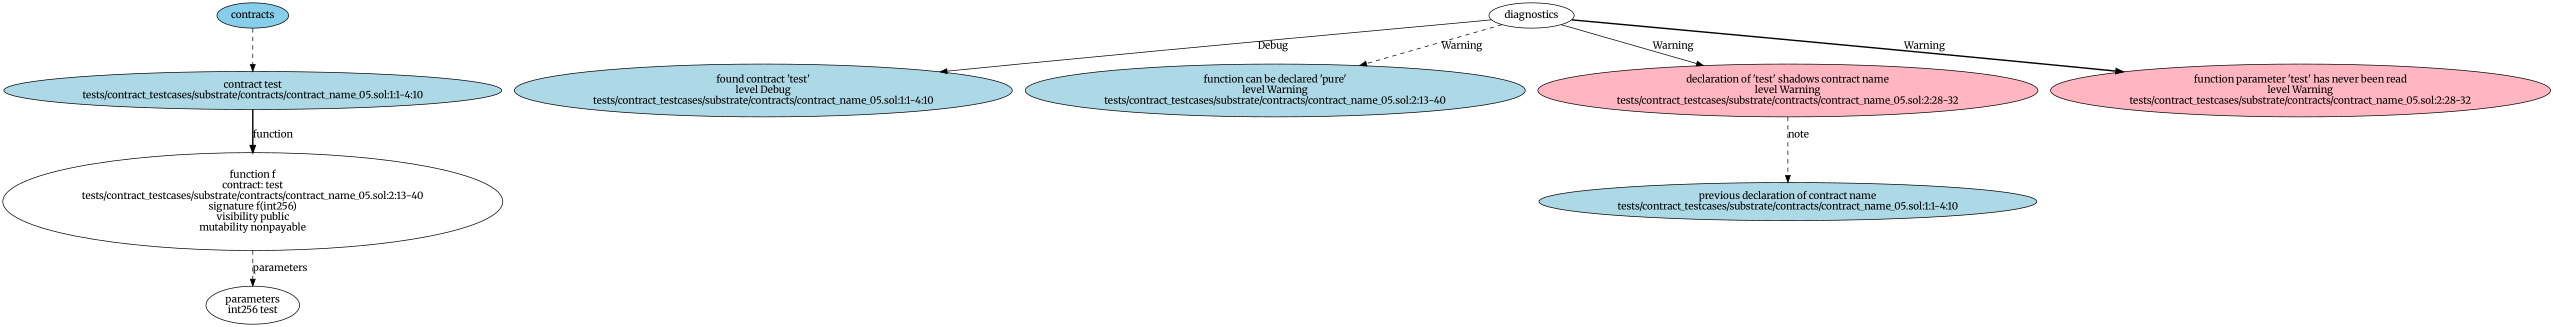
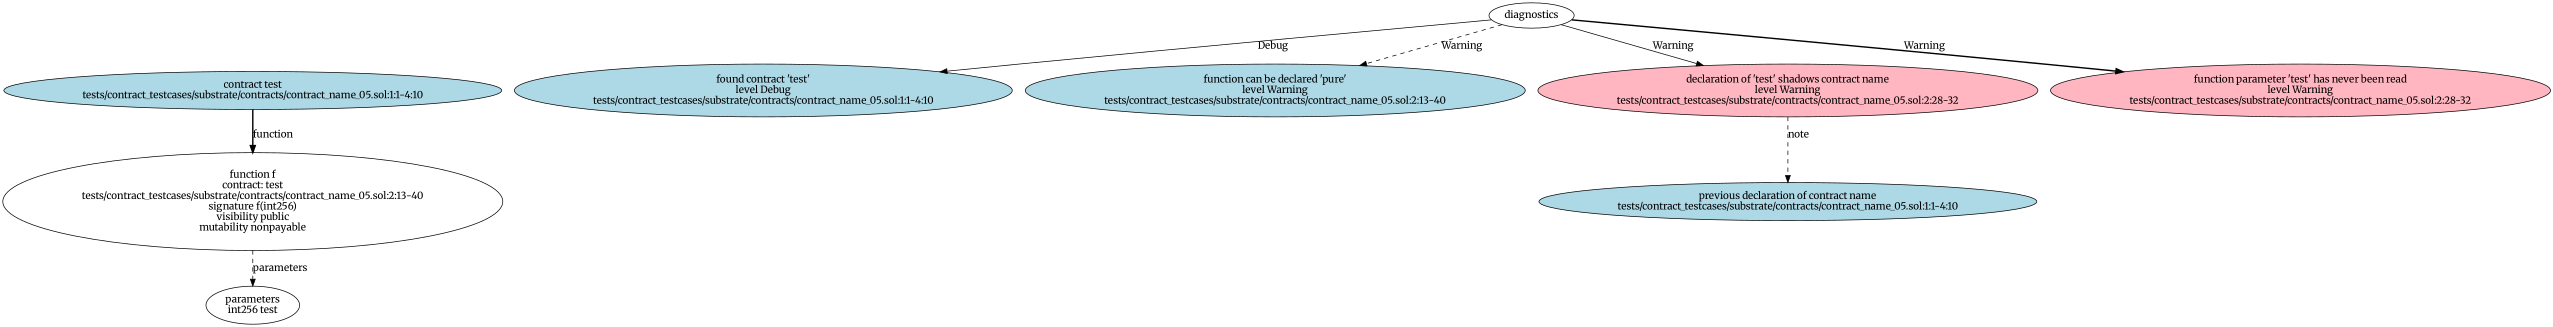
node "contracts": removed
